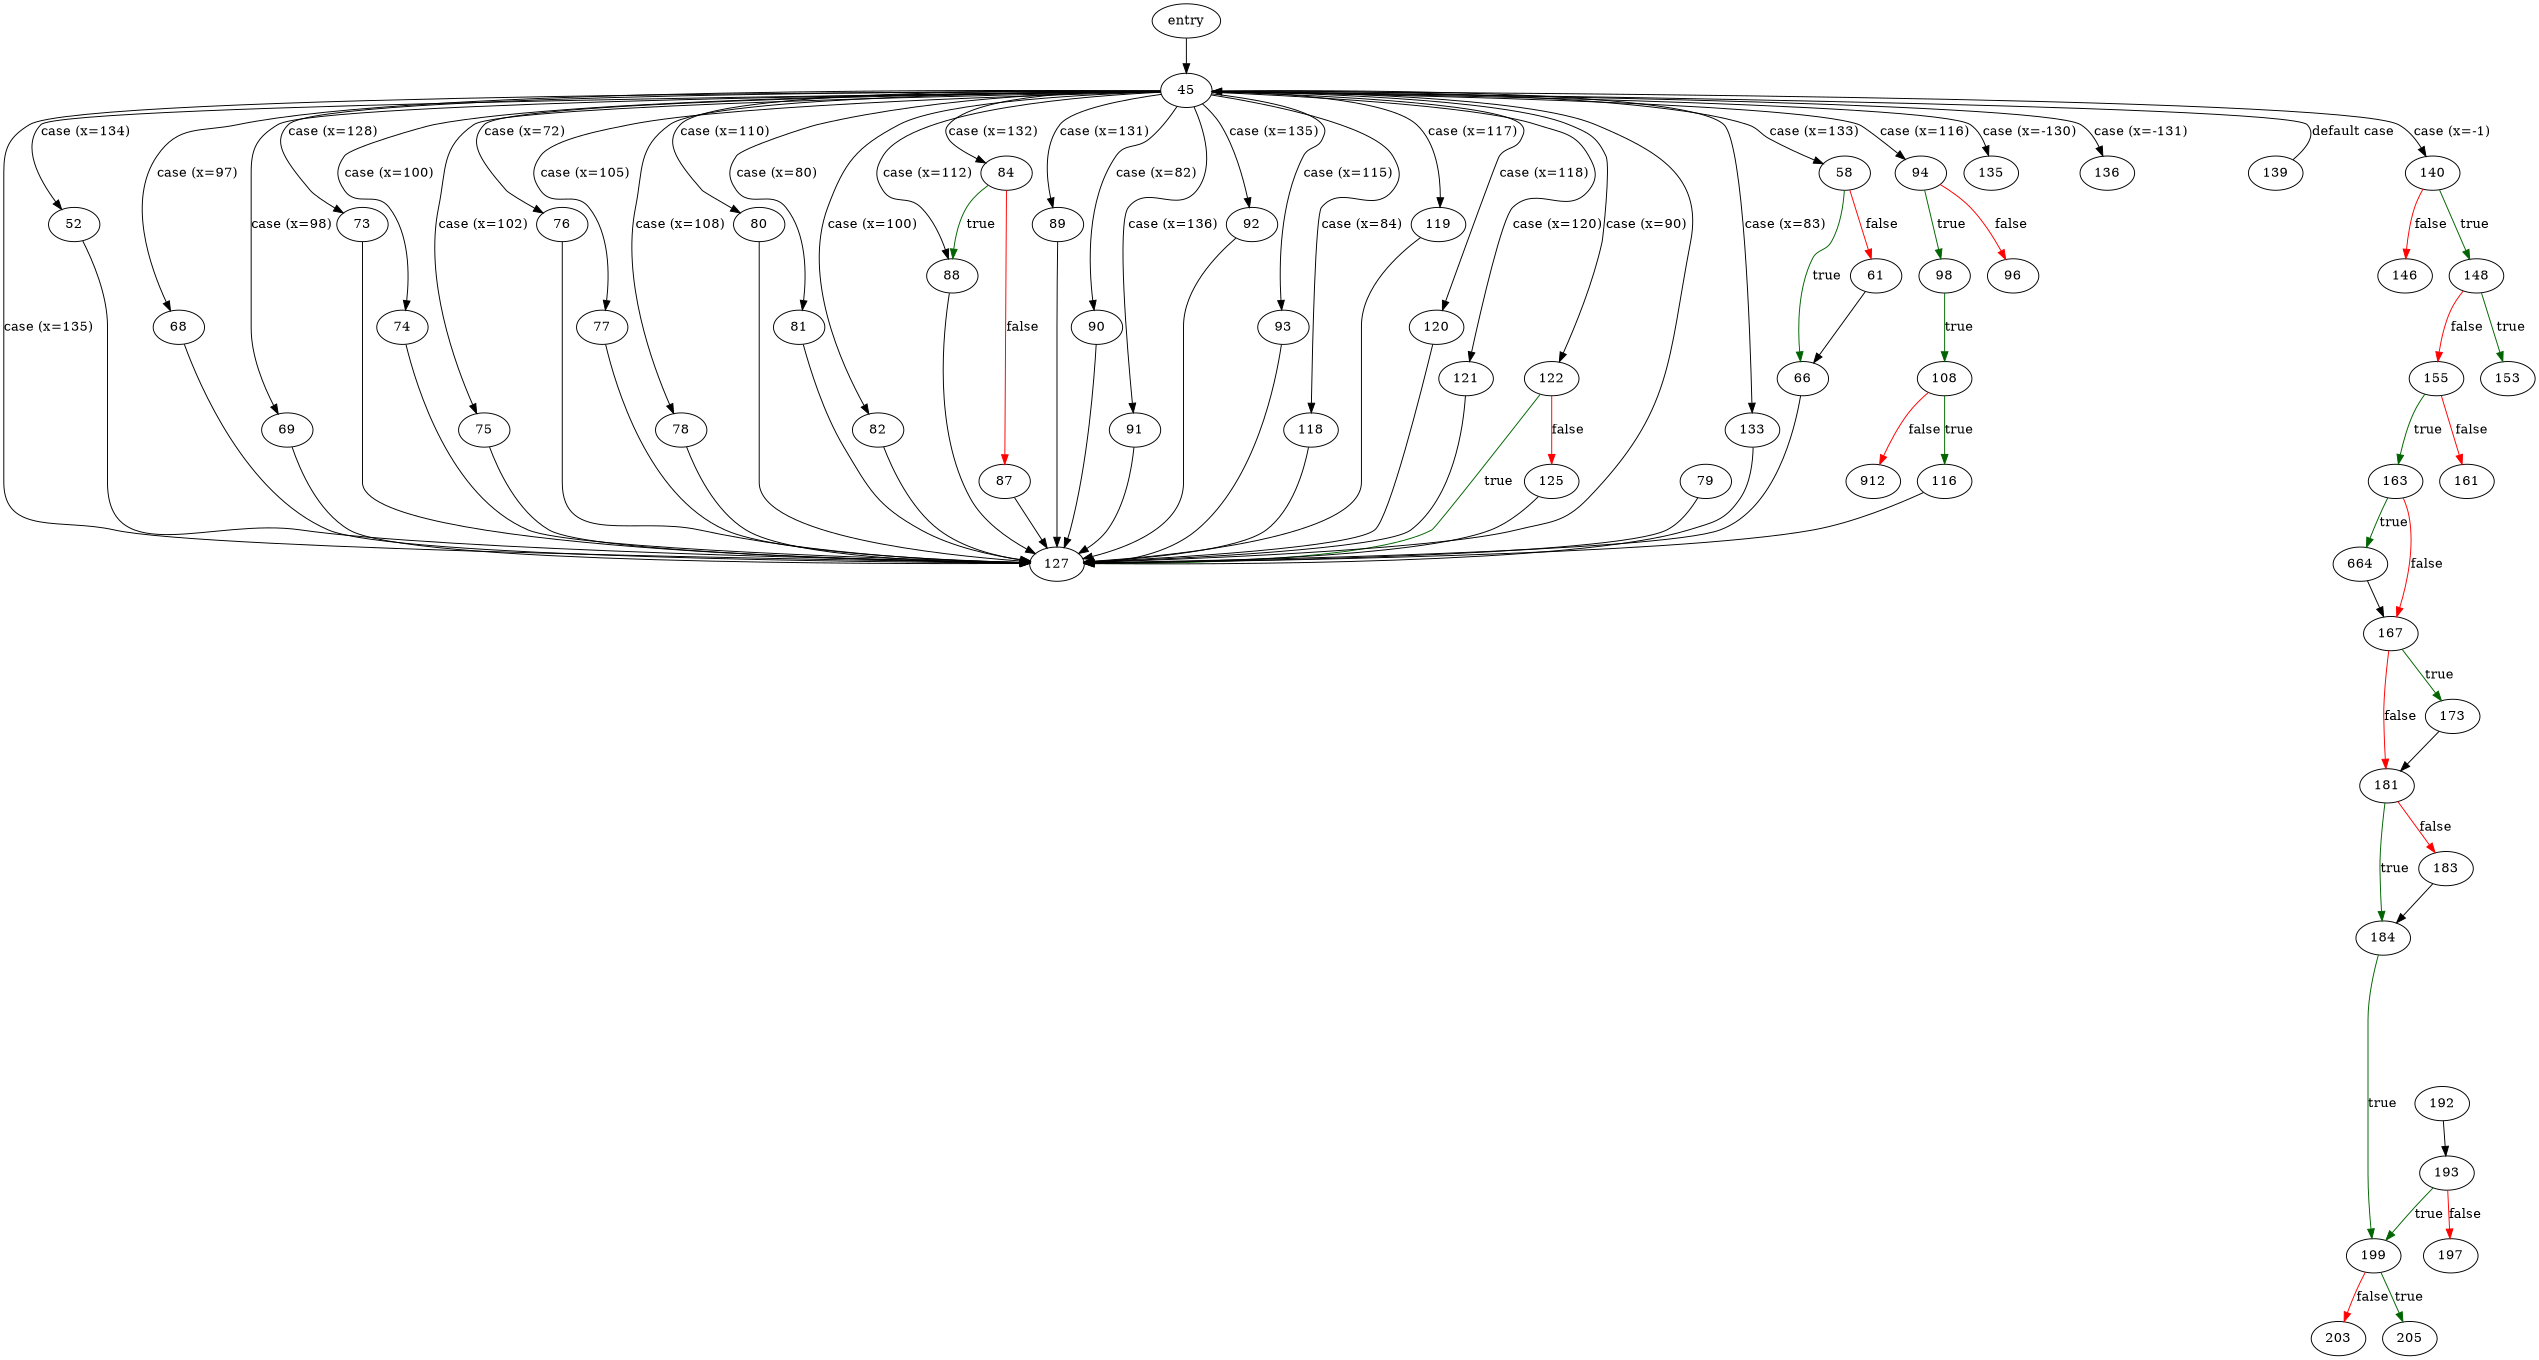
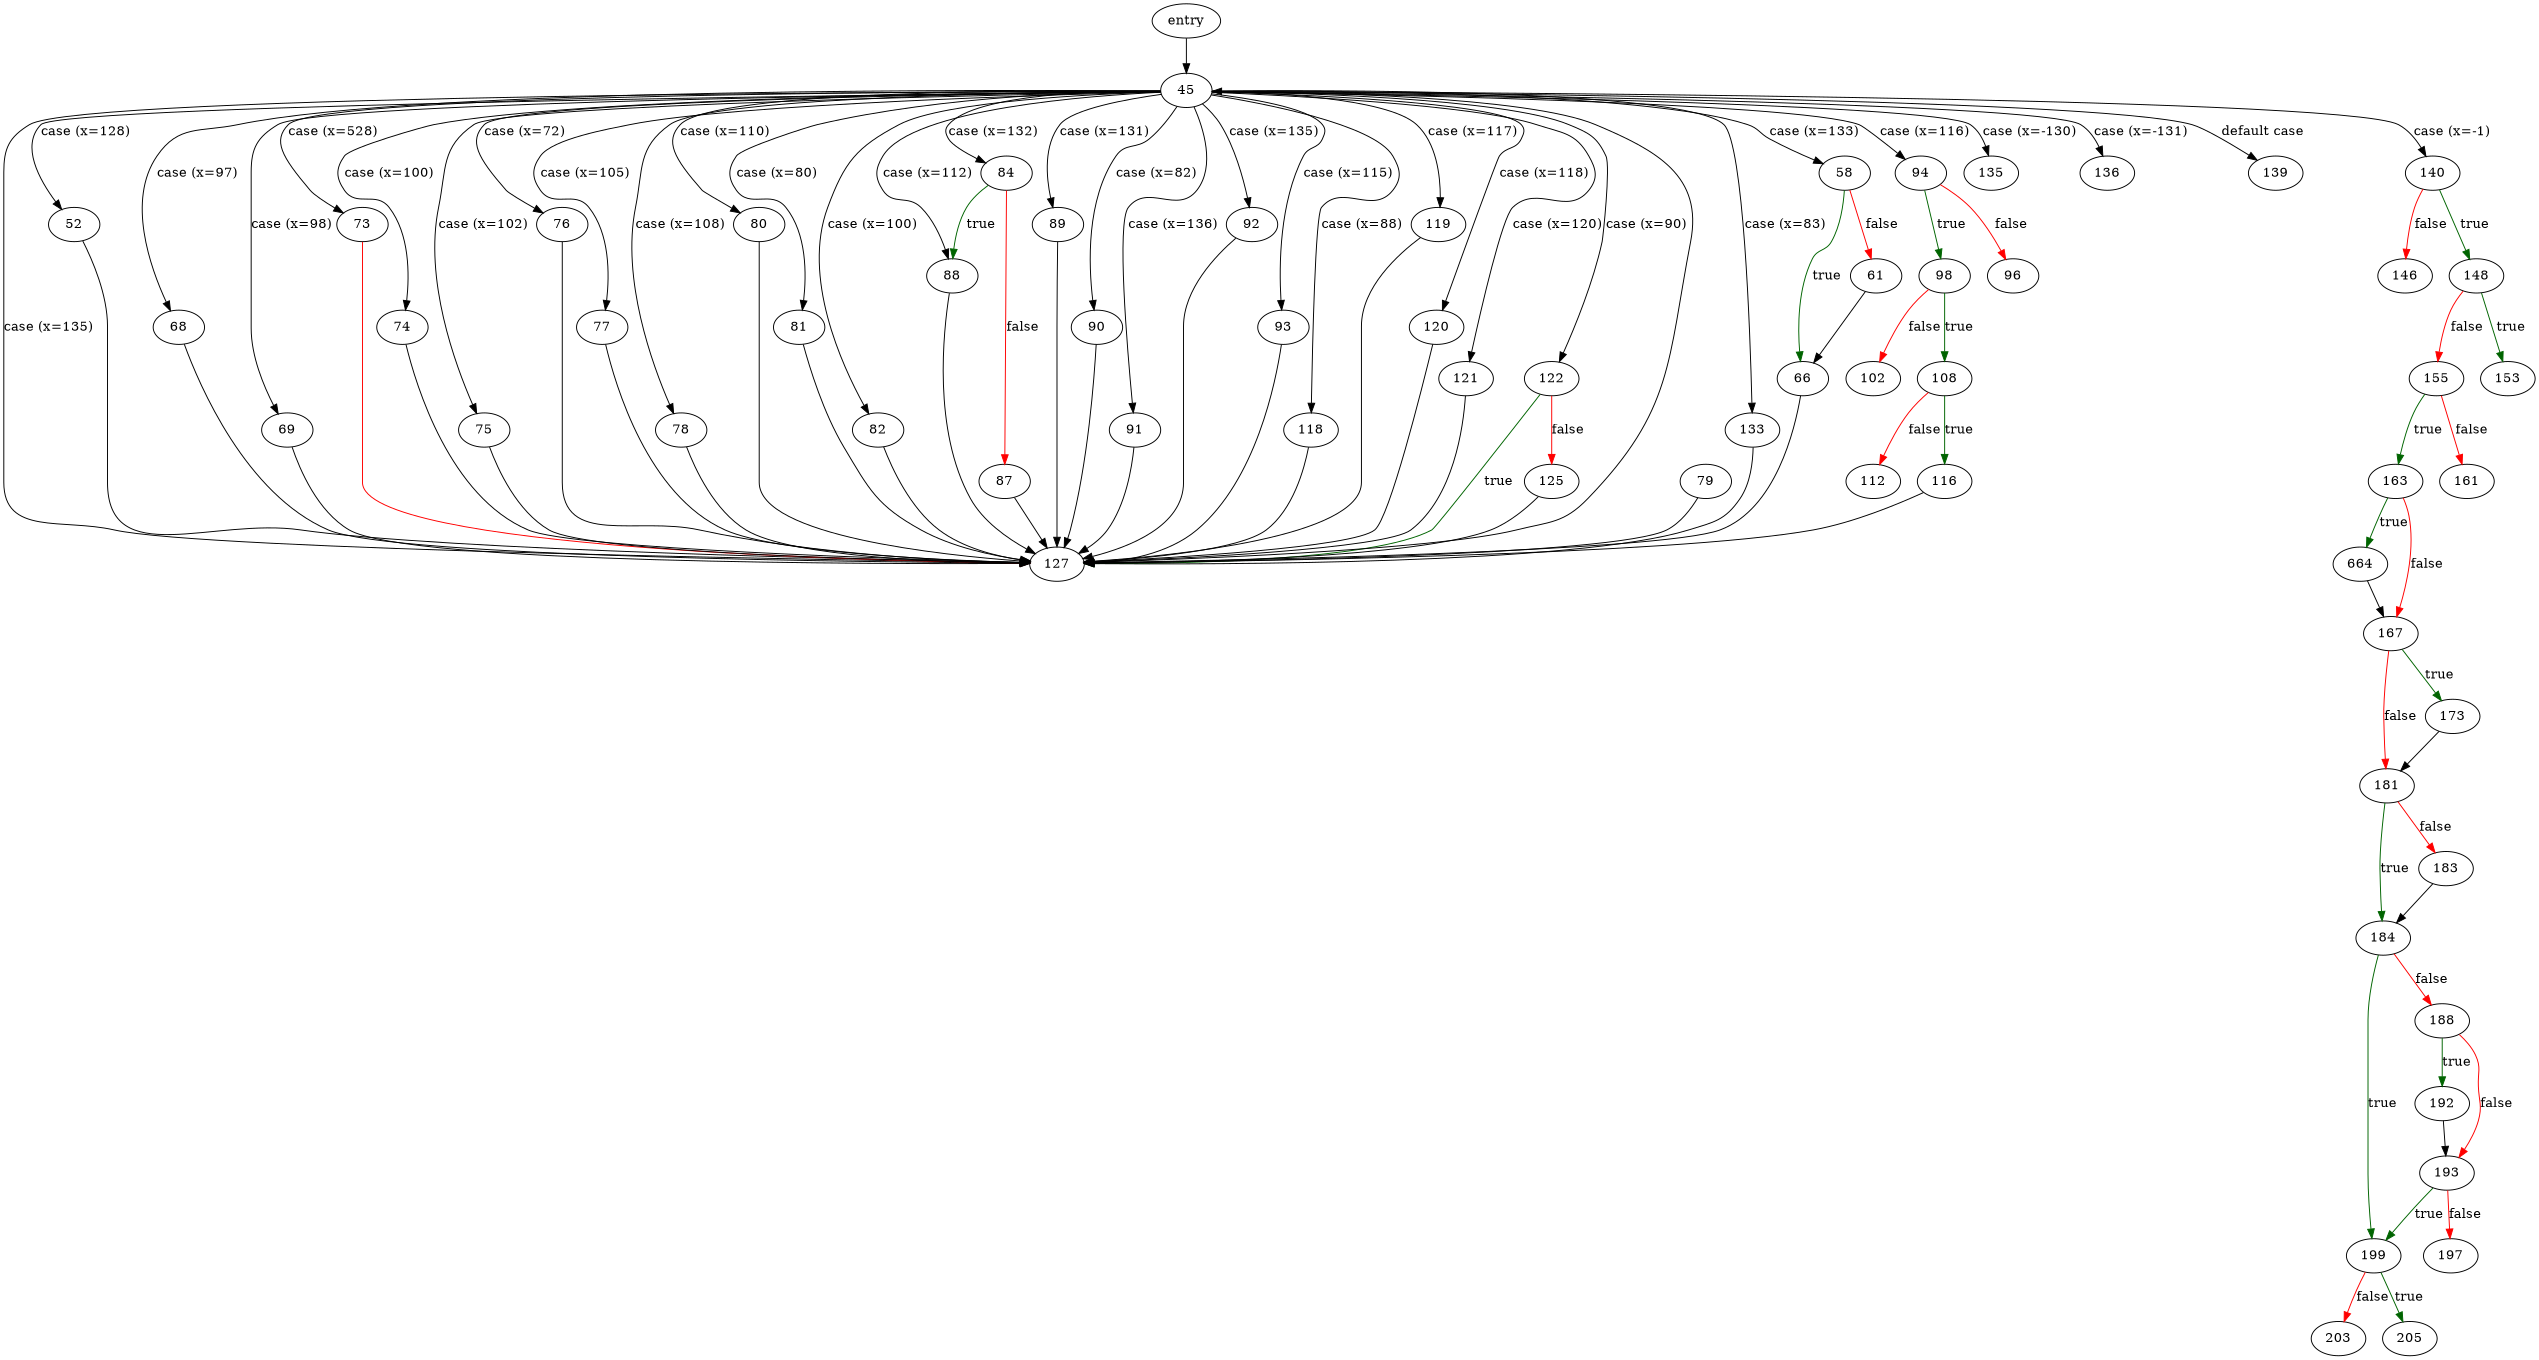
edge "139" -> "45": reversed
edge "45" -> "52": label "case (x=134)" -> "case (x=128)"
edge "45" -> "73": label "case (x=128)" -> "case (x=528)"
edge "45" -> "118": label "case (x=84)" -> "case (x=88)"
node "102": added
node "912": label "912" -> "112"
edge "73" -> "127": color black -> red
node "188": added
